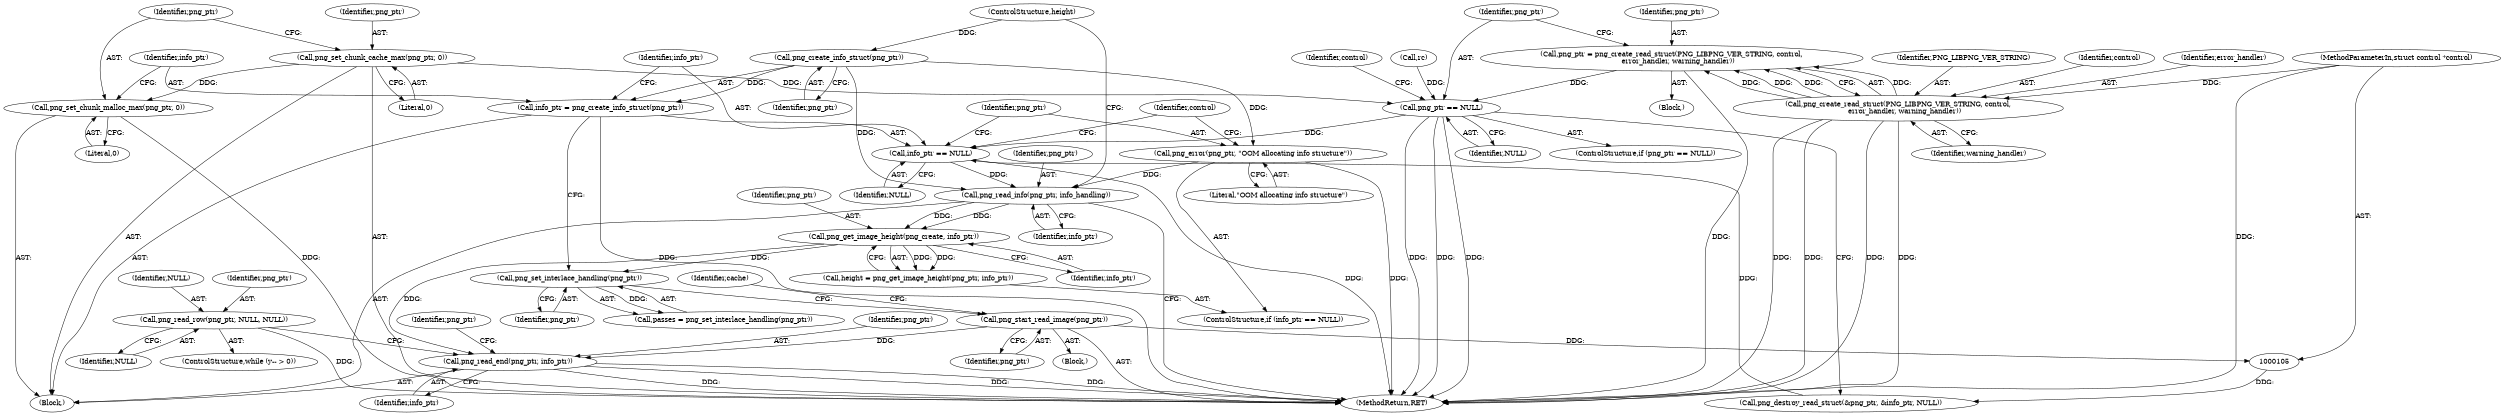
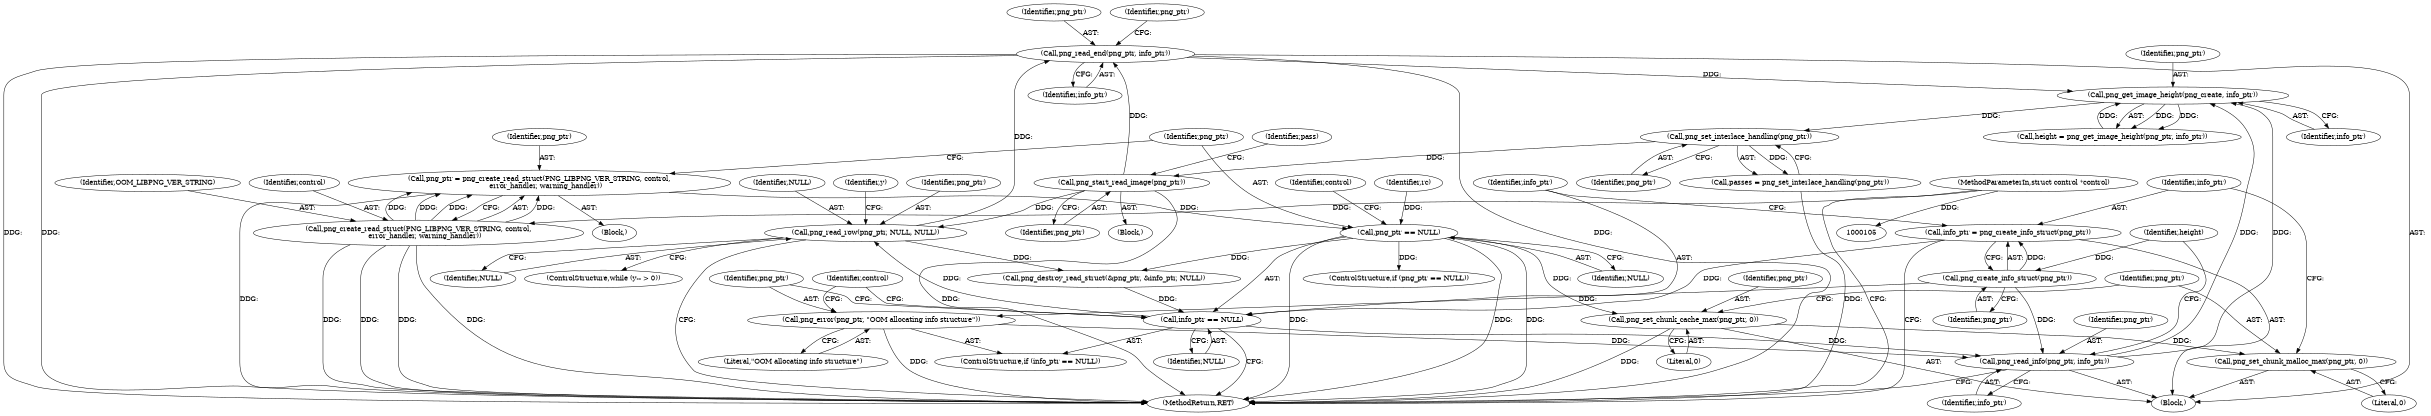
node "(ControlStructure,height)": label "(ControlStructure,height)" -> "(Identifier,height)"
node "(Call,rc)": label "(Call,rc)" -> "(Identifier,rc)"
node "(Identifier,PNG_LIBPNG_VER_STRING)": label "(Identifier,PNG_LIBPNG_VER_STRING)" -> "(Identifier,OOM_LIBPNG_VER_STRING)"
node "(Identifier,error_handler)": removed
edge "(Call,png_set_chunk_cache_max(png_ptr, 0))" -> "(Call,png_ptr == NULL)": reversed
edge "(Call,info_ptr = png_create_info_struct(png_ptr))" -> "(Call,info_ptr == NULL)": label "AST: " -> "DDG: "
edge "(Call,png_ptr == NULL)" -> "(Call,info_ptr == NULL)": label "DDG: " -> "AST: "
edge "(Call,png_ptr == NULL)" -> "(ControlStructure,if (png_ptr == NULL))": label "AST: " -> "DDG: "
node "(Identifier,warning_handler)": removed
node "(Identifier,y)": added
edge "(Call,info_ptr = png_create_info_struct(png_ptr))" -> "(Call,png_set_interlace_handling(png_ptr))": now "(Call,info_ptr = png_create_info_struct(png_ptr))" -> "(Call,png_create_info_struct(png_ptr))"
node "(Call,png_read_info(png_ptr, info_handling))": label "(Call,png_read_info(png_ptr, info_handling))" -> "(Call,png_read_info(png_ptr, info_ptr))"
edge "(MethodParameterIn,struct control *control)" -> "1000105": label "AST: " -> "DDG: "
edge "(Call,png_set_chunk_cache_max(png_ptr, 0))" -> "(MethodReturn,RET)": label "AST: " -> "DDG: "
edge "(MethodParameterIn,struct control *control)" -> "(MethodReturn,RET)": label "DDG: " -> "CFG: "
edge "(Call,info_ptr = png_create_info_struct(png_ptr))" -> "(MethodReturn,RET)": label "DDG: " -> "CFG: "
edge "(Call,height = png_get_image_height(png_ptr, info_ptr))" -> "(Call,png_get_image_height(png_create, info_ptr))": label "CFG: " -> "DDG: "
edge "(Call,png_ptr == NULL)" -> "(Call,png_destroy_read_struct(&png_ptr, &info_ptr, NULL))": label "CFG: " -> "DDG: "
edge "(Call,png_get_image_height(png_create, info_ptr))" -> "(Call,png_read_end(png_ptr, info_ptr))": reversed
node "(Identifier,cache)": label "(Identifier,cache)" -> "(Identifier,pass)"
edge "(Call,info_ptr == NULL)" -> "(MethodReturn,RET)": label "DDG: " -> "CFG: "
edge "(Call,height = png_get_image_height(png_ptr, info_ptr))" -> "(ControlStructure,if (info_ptr == NULL))": now "(Call,info_ptr == NULL)" -> "(ControlStructure,if (info_ptr == NULL))"
edge "(Call,passes = png_set_interlace_handling(png_ptr))" -> "(Call,png_set_interlace_handling(png_ptr))": label "AST: " -> "CFG: "
edge "(Call,png_set_interlace_handling(png_ptr))" -> "(Call,png_start_read_image(png_ptr))": label "CFG: " -> "DDG: "
edge "(Call,info_ptr == NULL)" -> "(Call,png_read_row(png_ptr, NULL, NULL))": added, label "DDG:"
edge "(Call,png_read_row(png_ptr, NULL, NULL))" -> "(ControlStructure,while (y-- > 0))": label "AST: " -> "CFG: "
edge "(Call,png_read_row(png_ptr, NULL, NULL))" -> "(Call,png_read_end(png_ptr, info_ptr))": label "CFG: " -> "DDG: "
edge "(Call,png_start_read_image(png_ptr))" -> "1000105": now "(Call,png_start_read_image(png_ptr))" -> "(Call,png_read_row(png_ptr, NULL, NULL))"
edge "(Call,png_read_row(png_ptr, NULL, NULL))" -> "(MethodReturn,RET)": label "DDG: " -> "CFG: "
edge "(Call,png_start_read_image(png_ptr))" -> "(MethodReturn,RET)": label "AST: " -> "DDG: "
edge "(Call,png_set_chunk_malloc_max(png_ptr, 0))" -> "(MethodReturn,RET)": now "(Call,passes = png_set_interlace_handling(png_ptr))" -> "(MethodReturn,RET)"
edge "1000105" -> "(Call,png_destroy_read_struct(&png_ptr, &info_ptr, NULL))": now "(Call,png_read_row(png_ptr, NULL, NULL))" -> "(Call,png_destroy_read_struct(&png_ptr, &info_ptr, NULL))"
